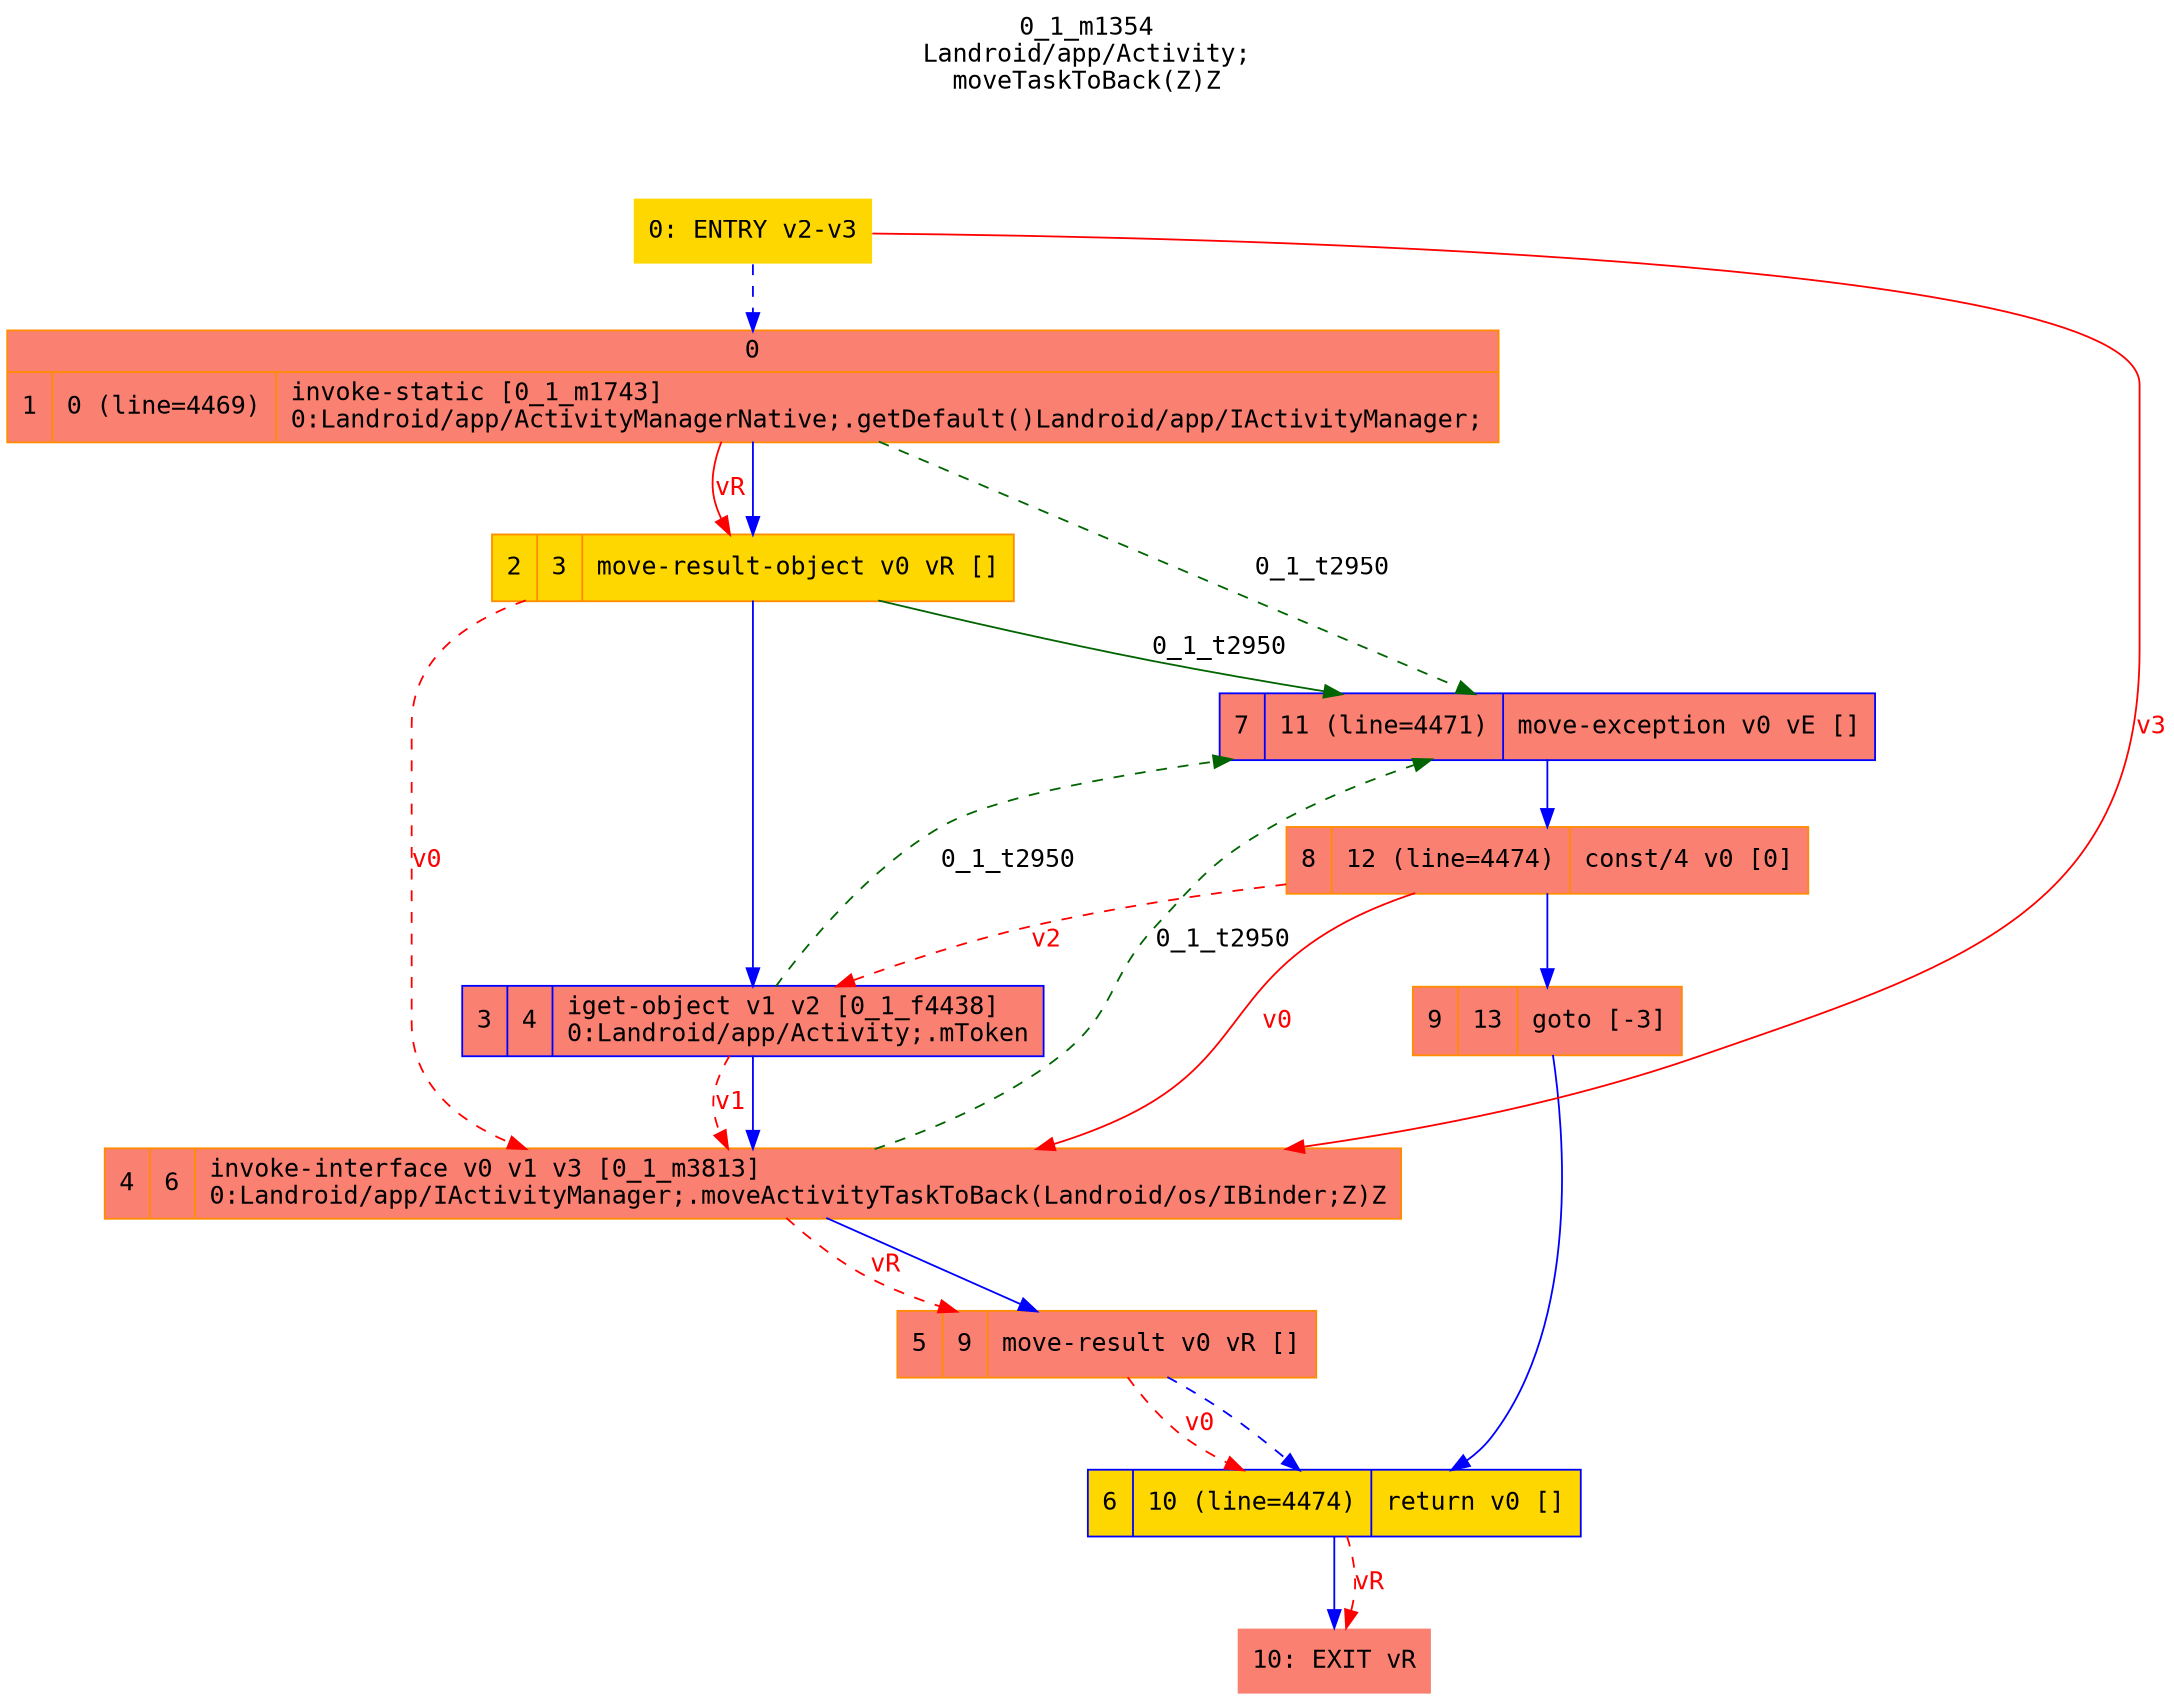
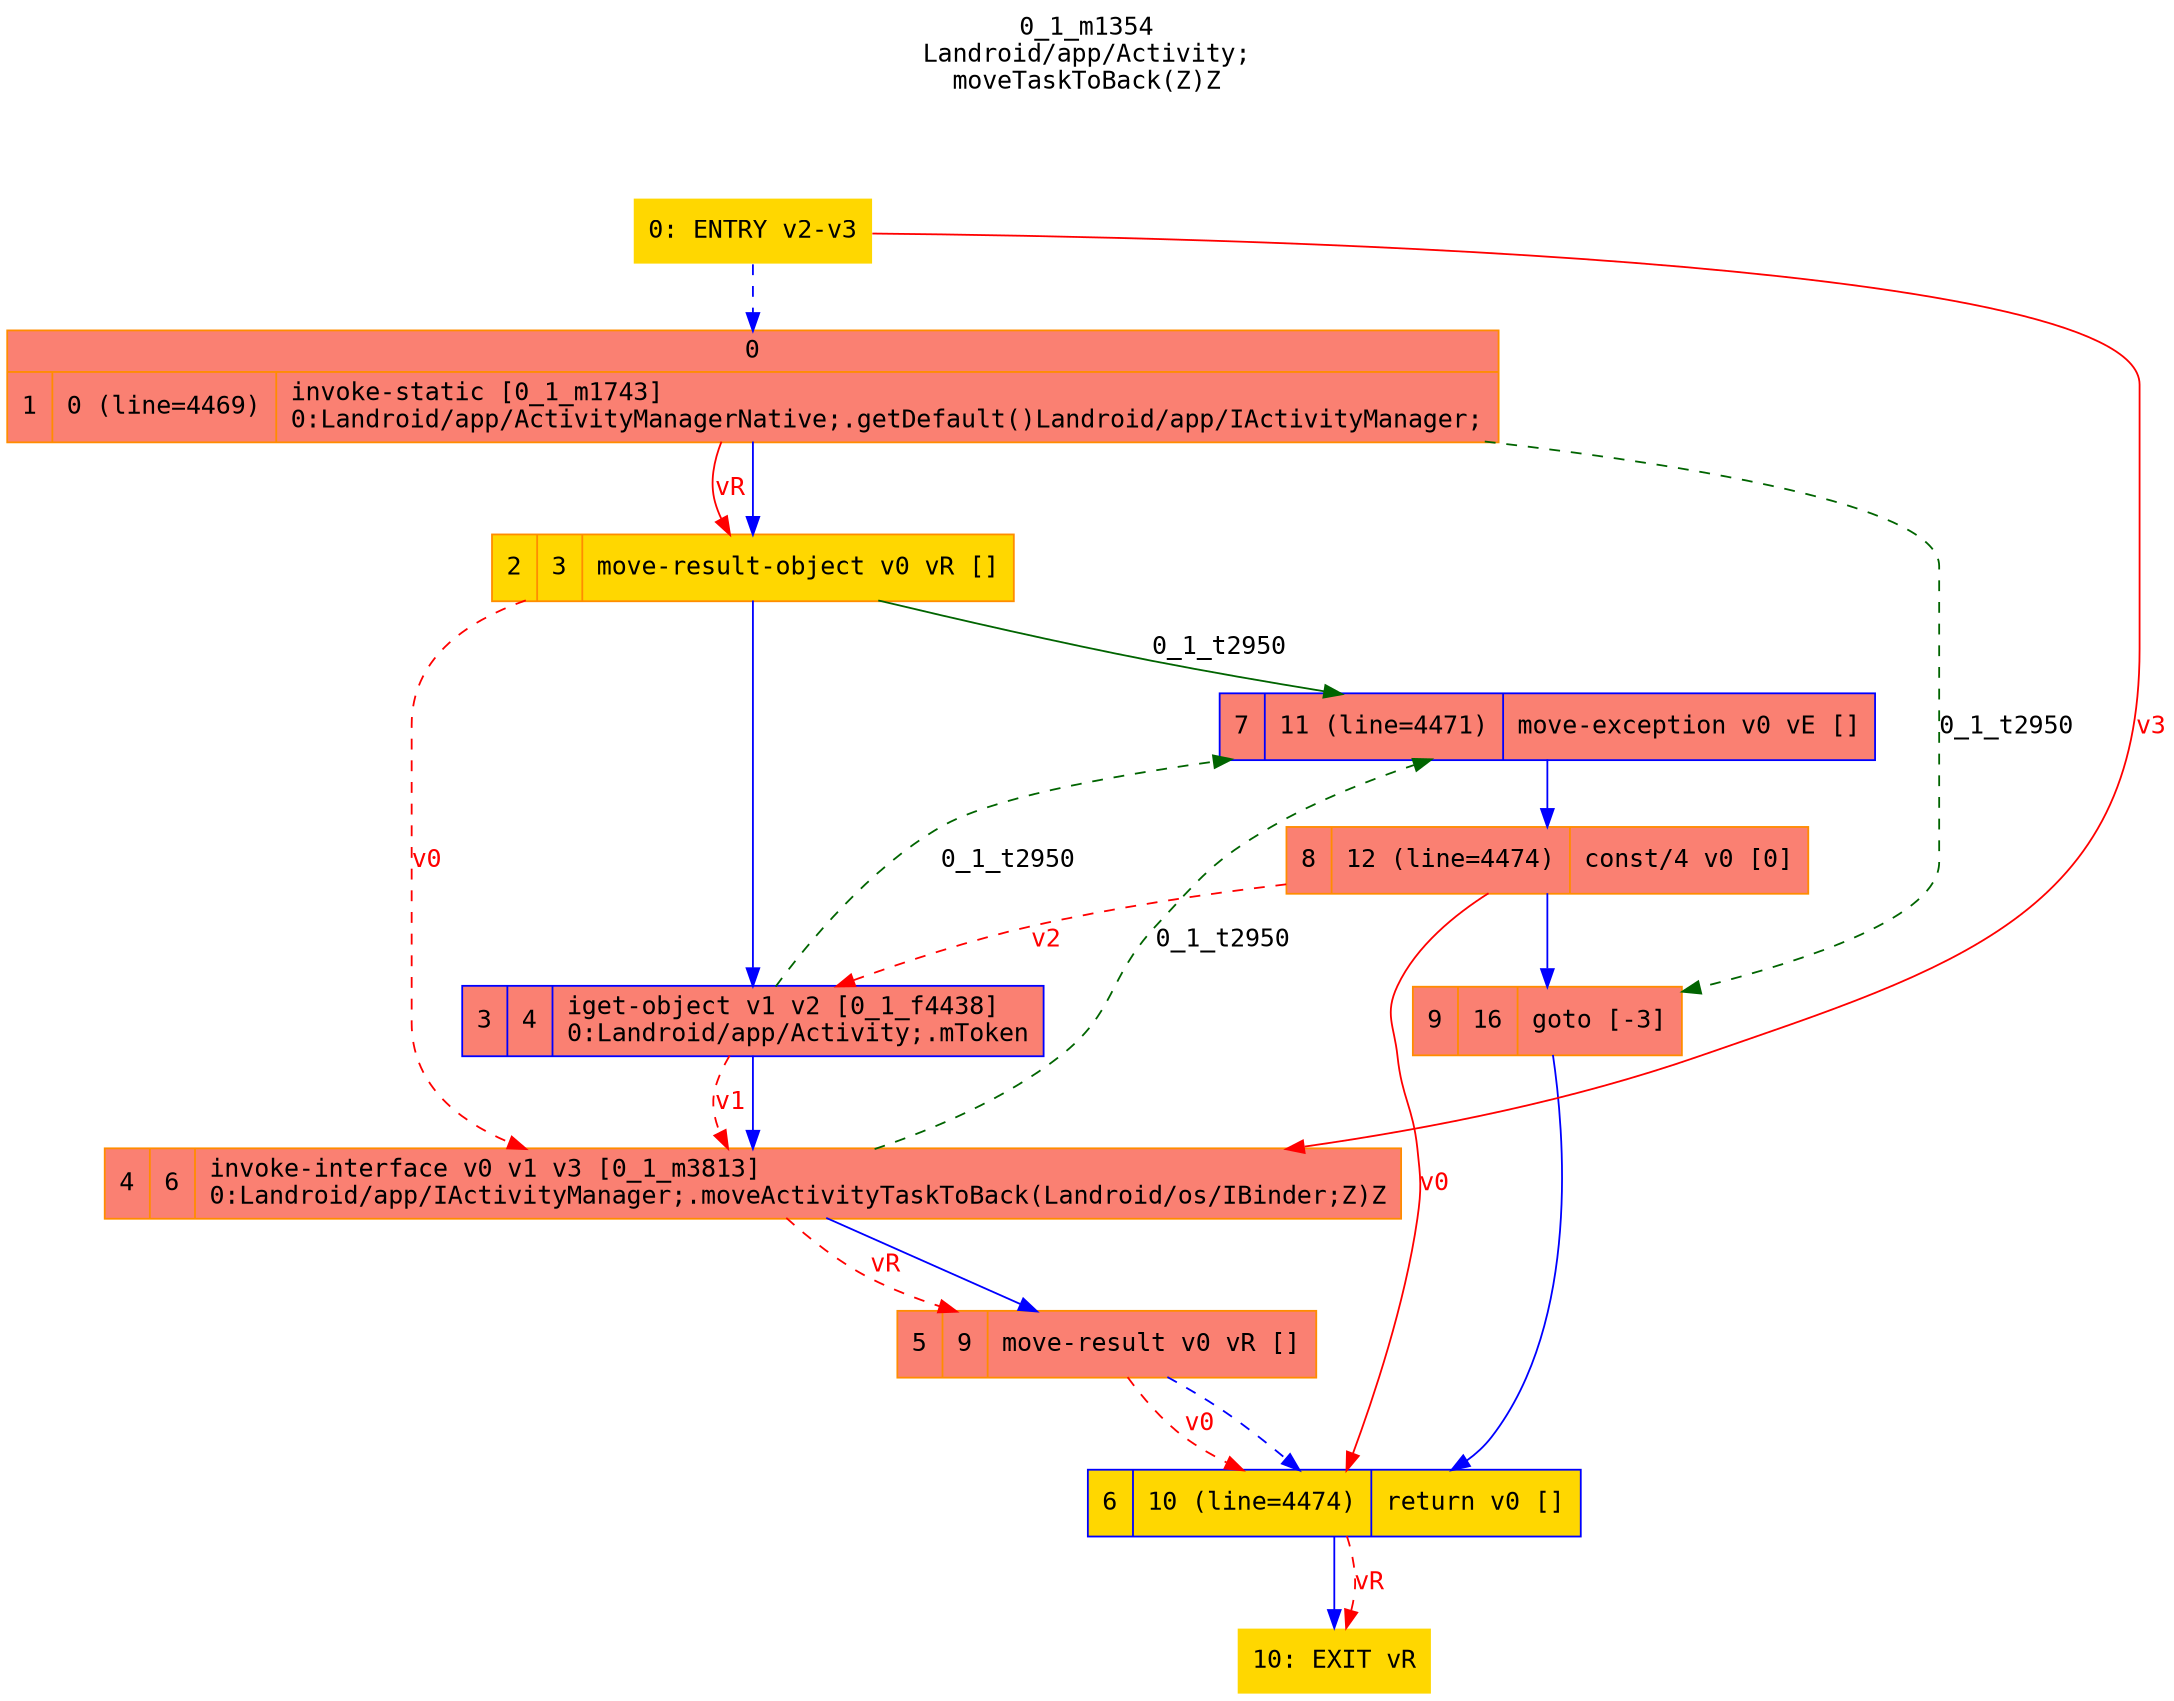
edge "0" -> "7": now "0" -> "9"
node "9": text "13" -> "16"
edge "8" -> "4": now "8" -> "6"
node "10: EXIT vR": fillcolor salmon -> gold
